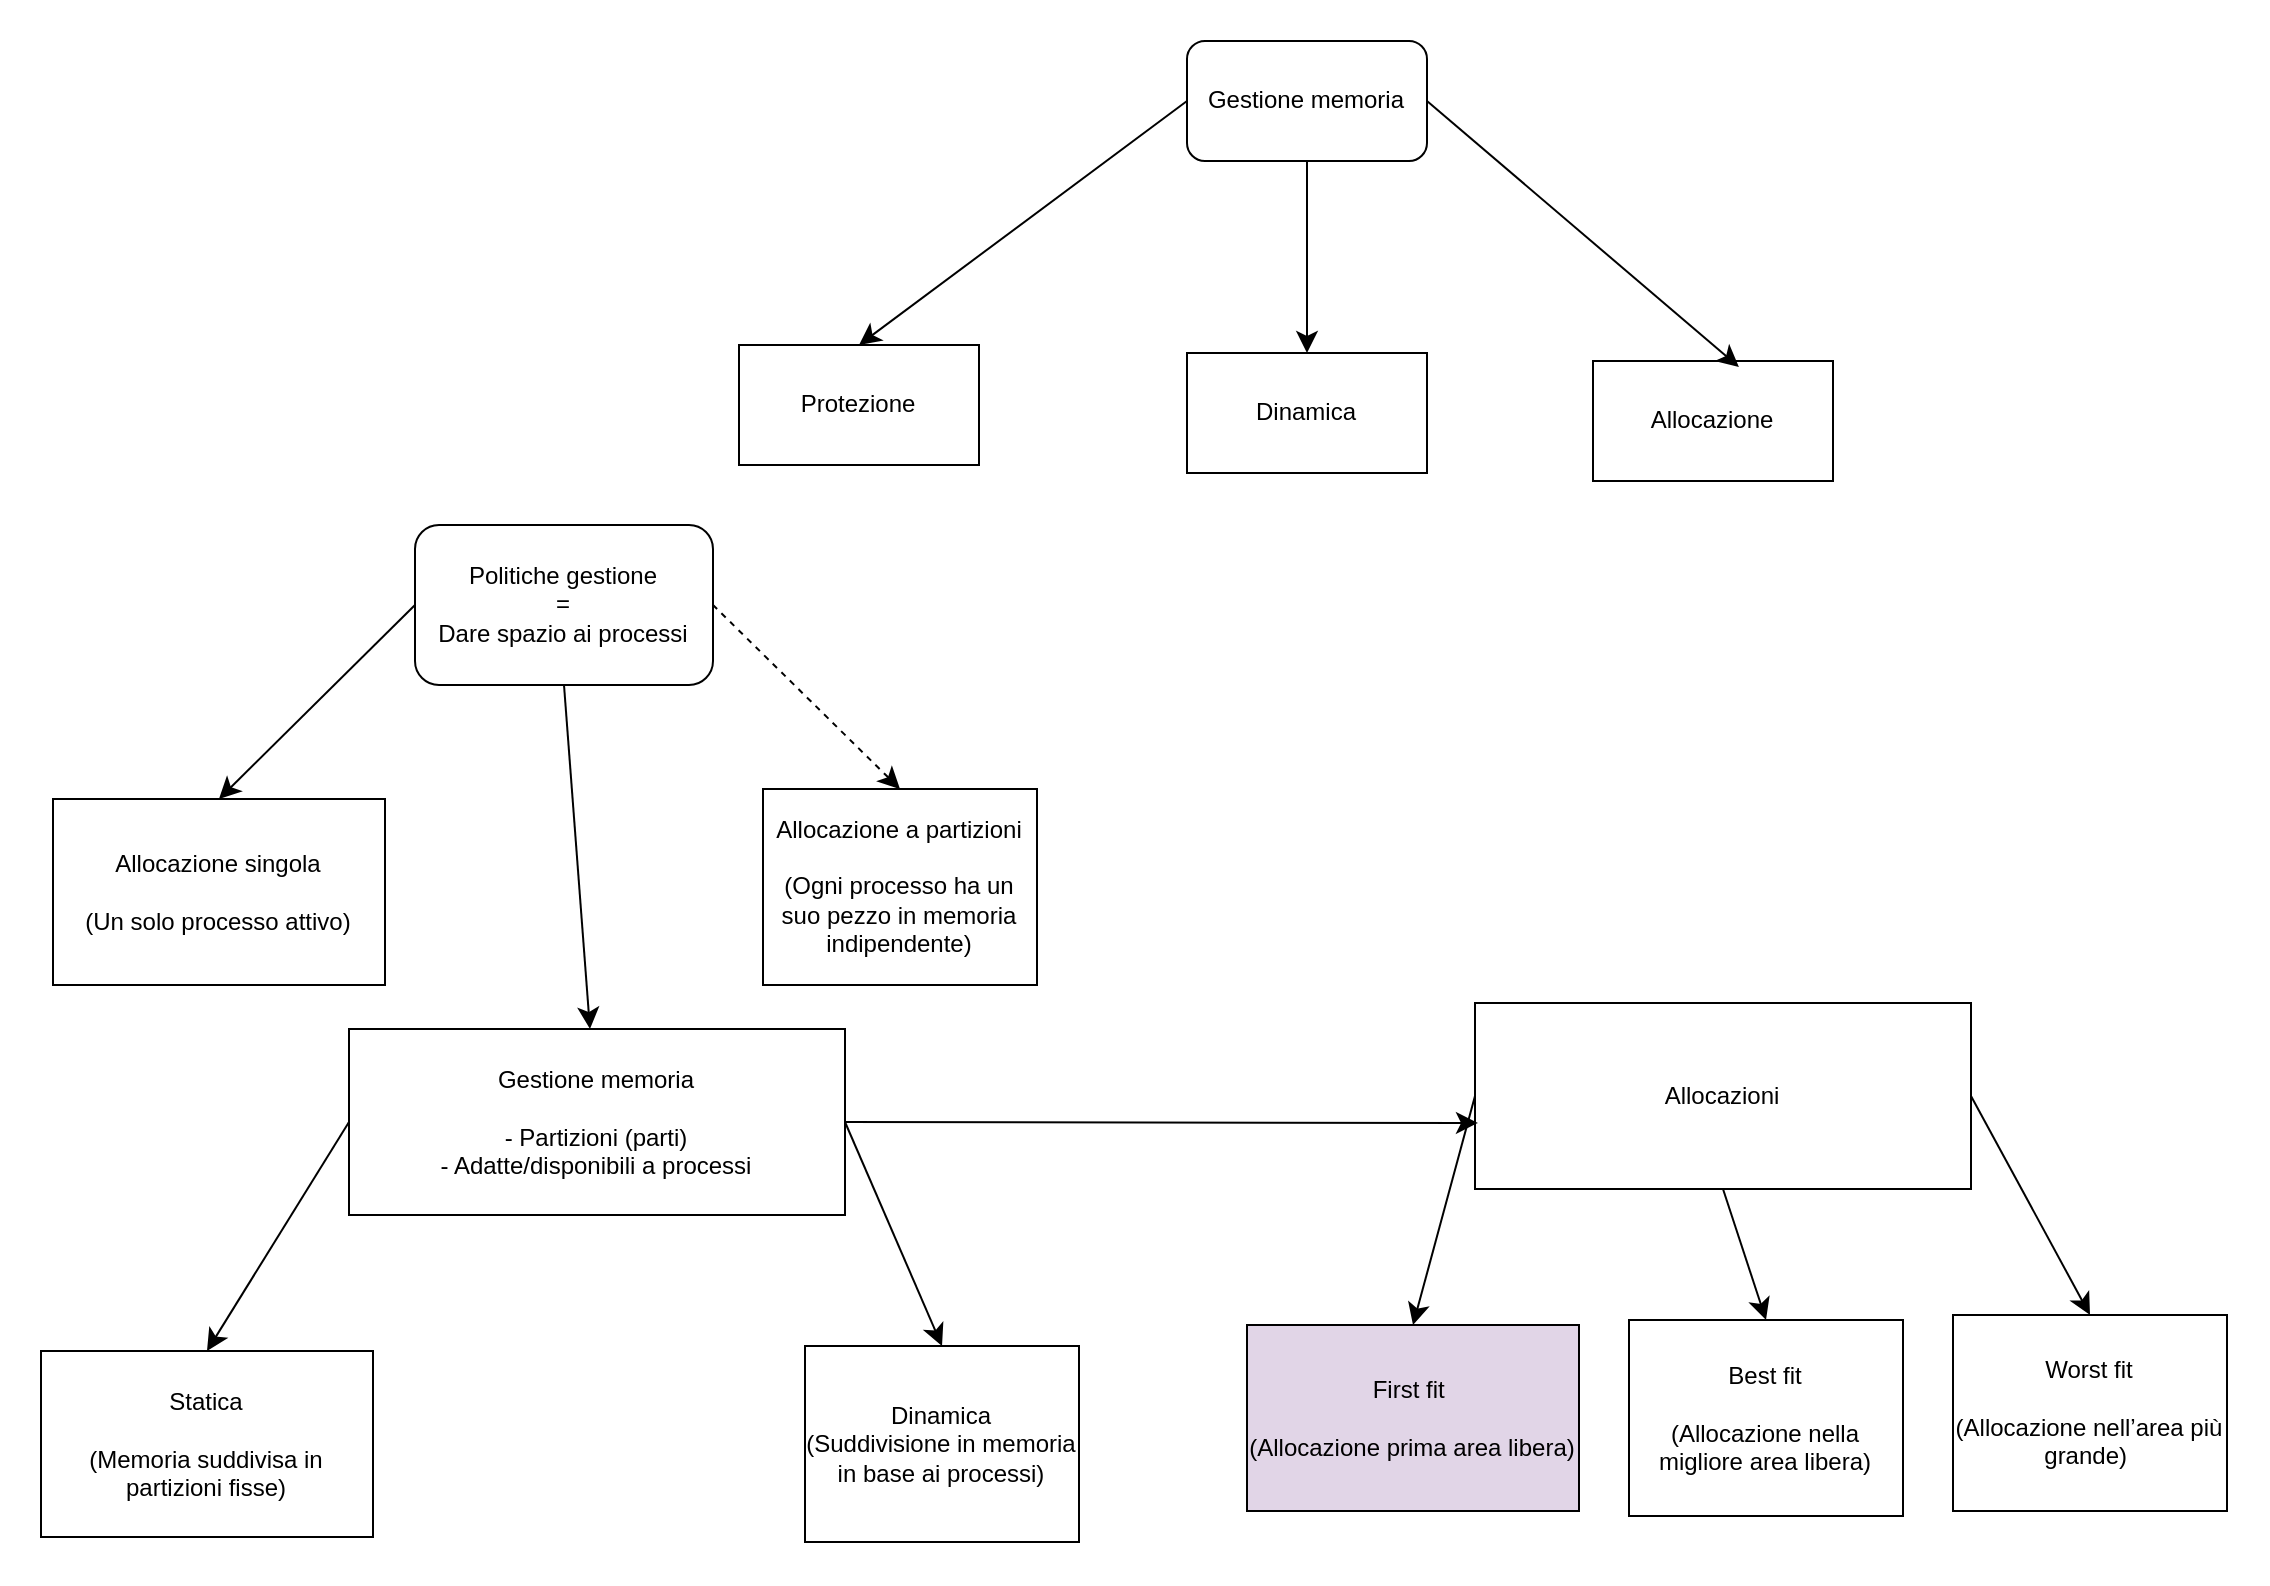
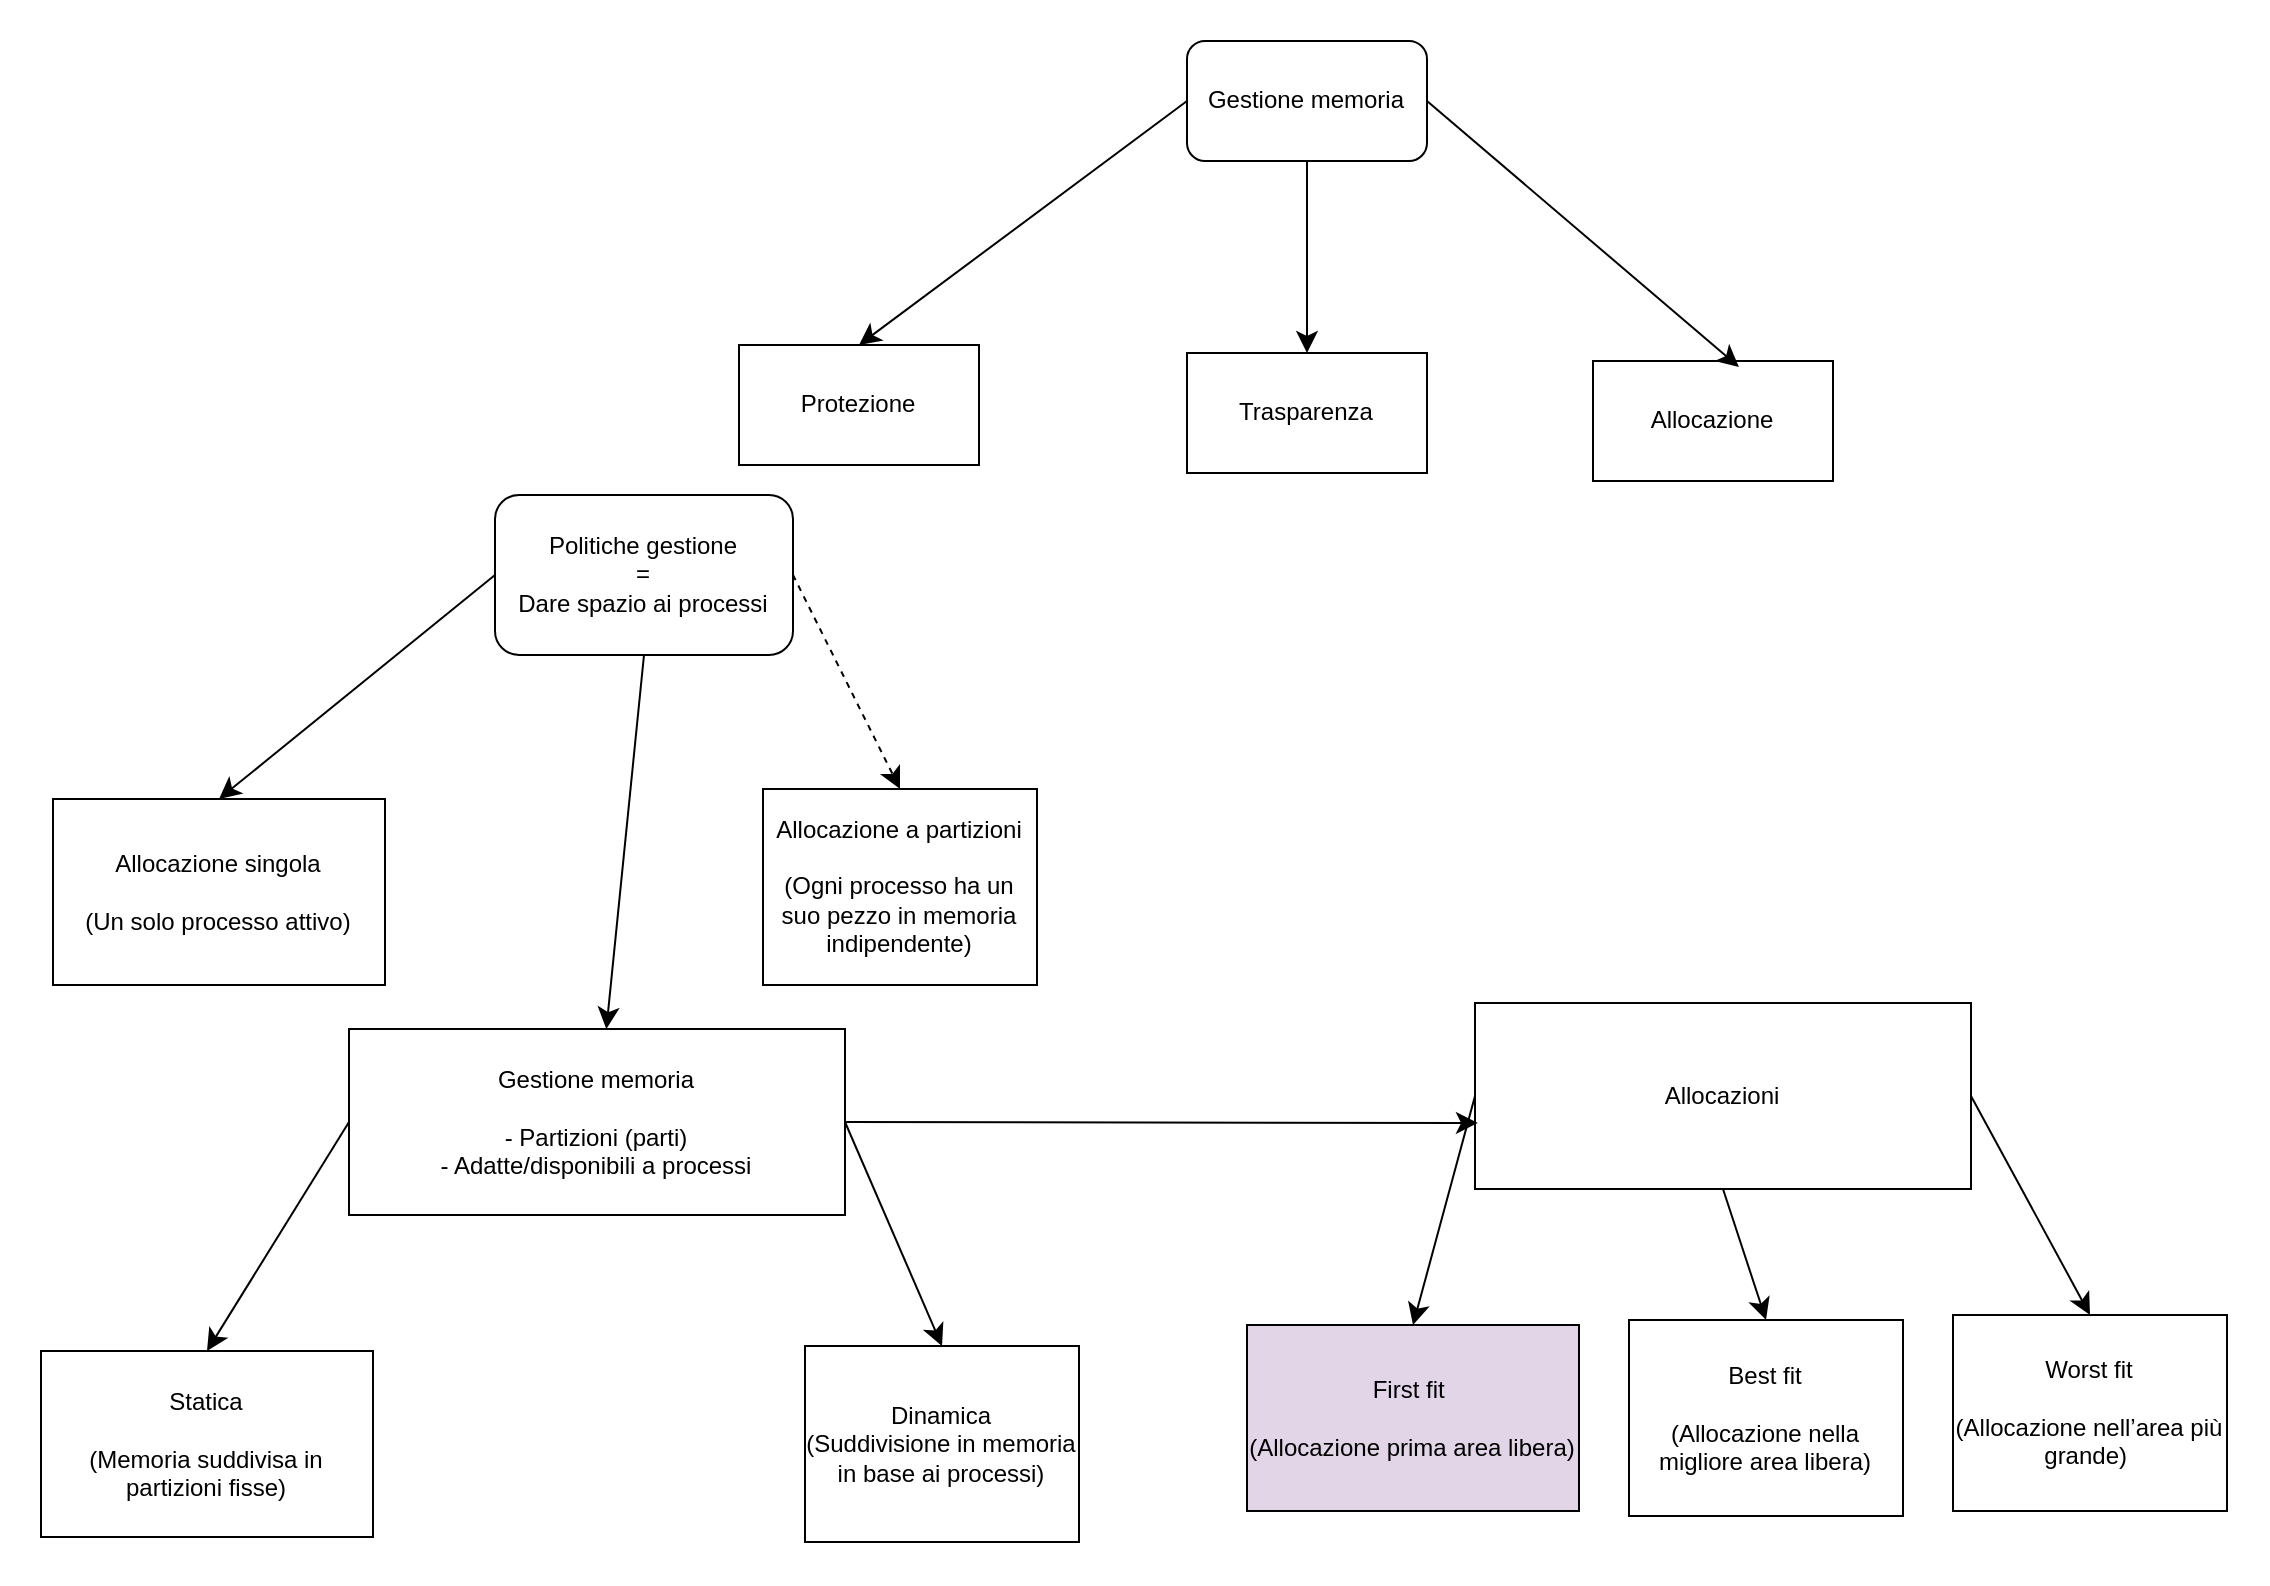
node "Dinamica": label "Dinamica" -> "Trasparenza"
node "Politiche gestione = Dare spazio ai processi": moved (564, 605) -> (644, 575)
